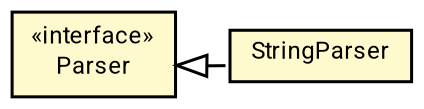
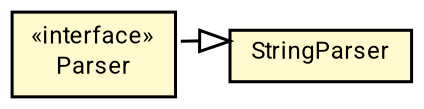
edge "StringParser" -> "Parser": reversed
